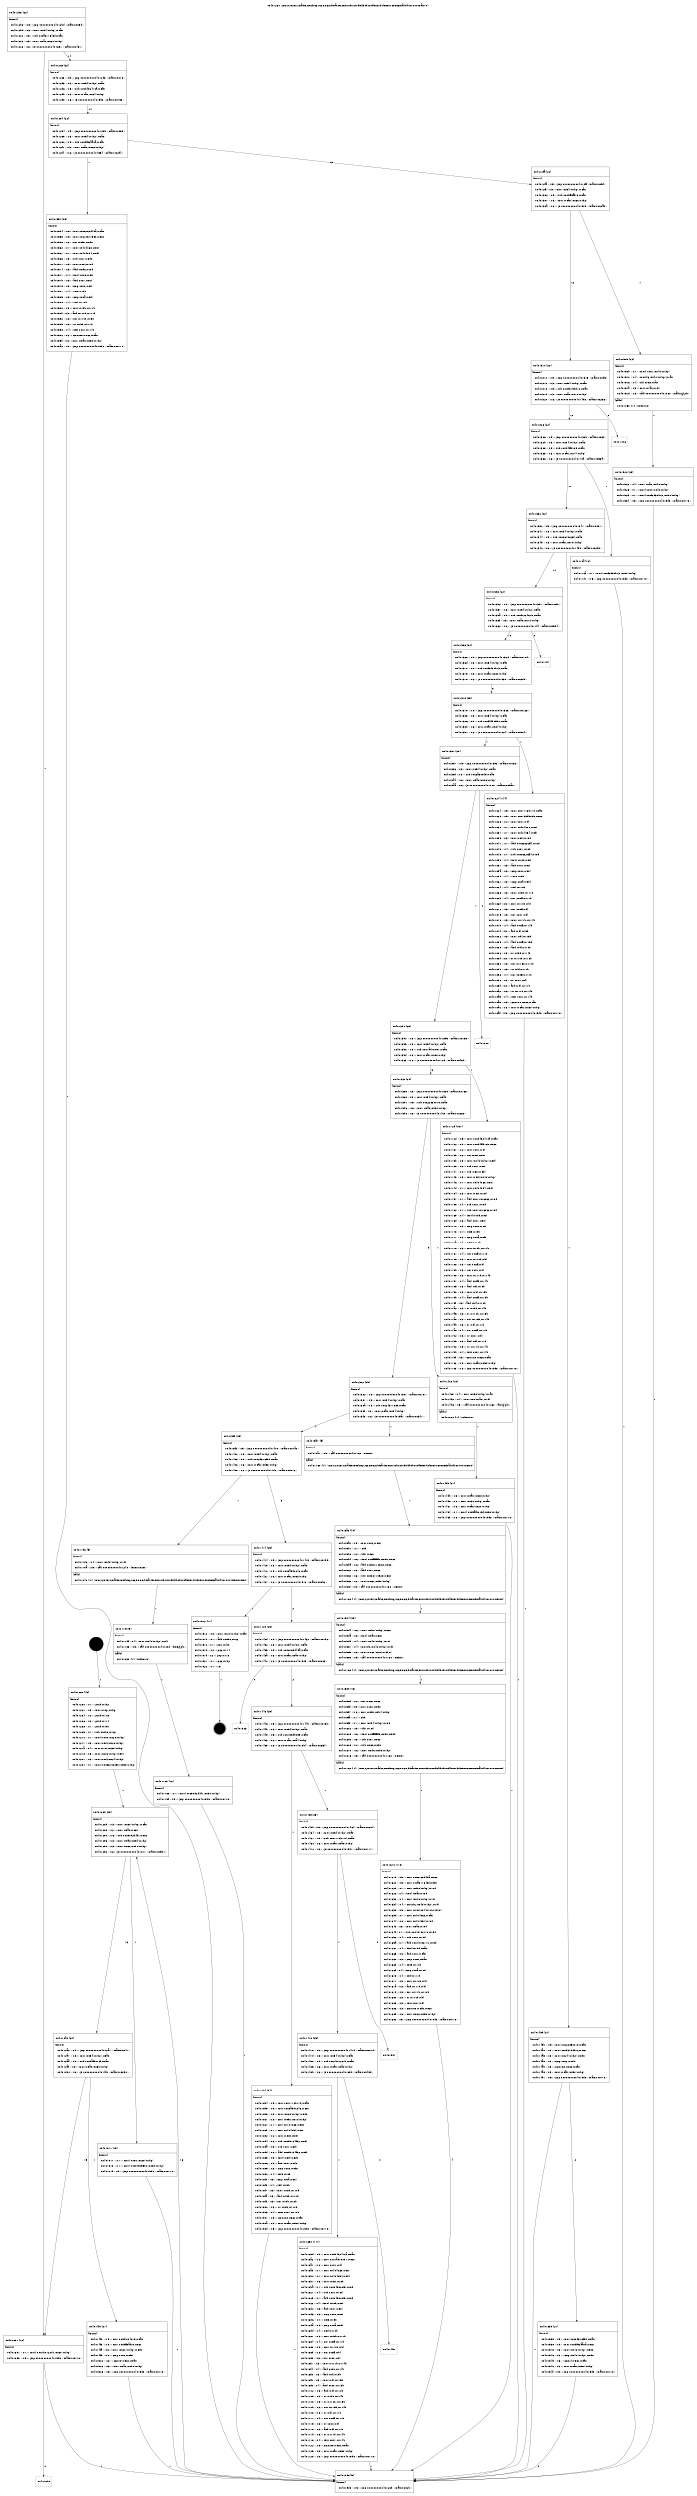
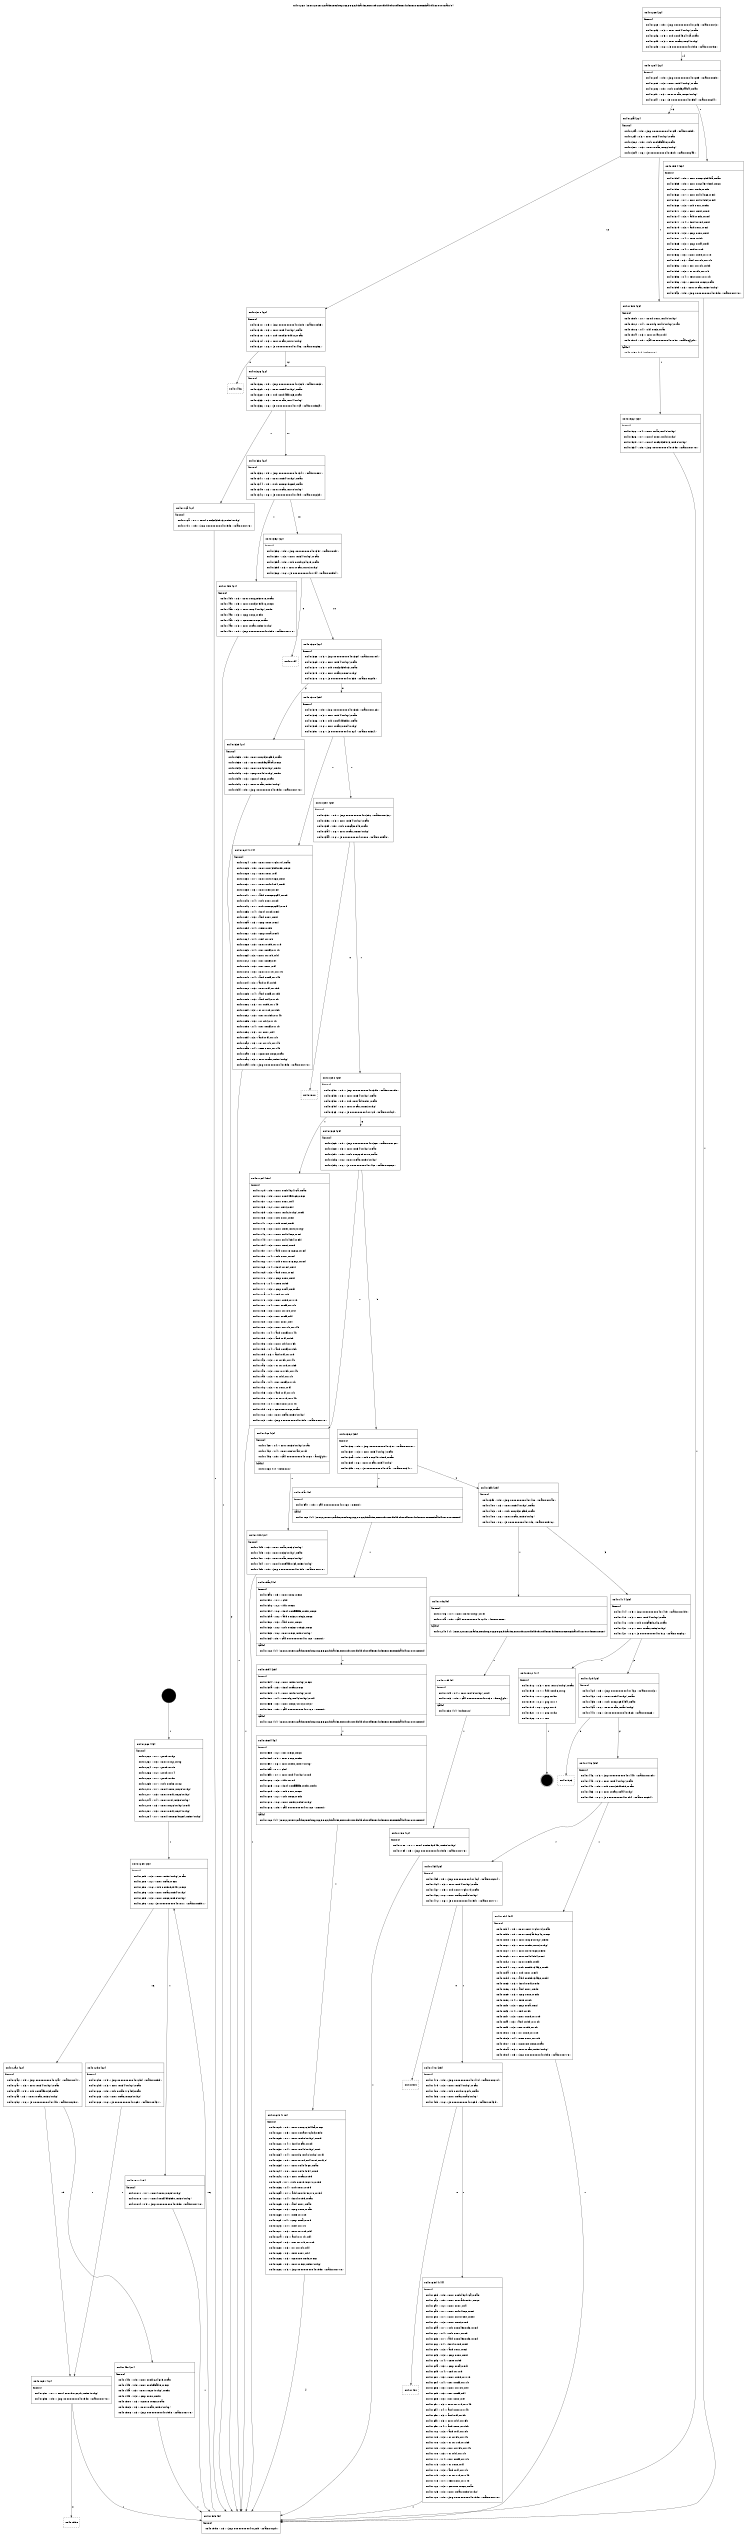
edge "0x4012b8 [22]" -> "0x4012ce [22]": removed, label "14"
edge "0x40149b [27]" -> "0x401539 [27]": now "0x401368 [22]" -> "0x401539 [27]"
